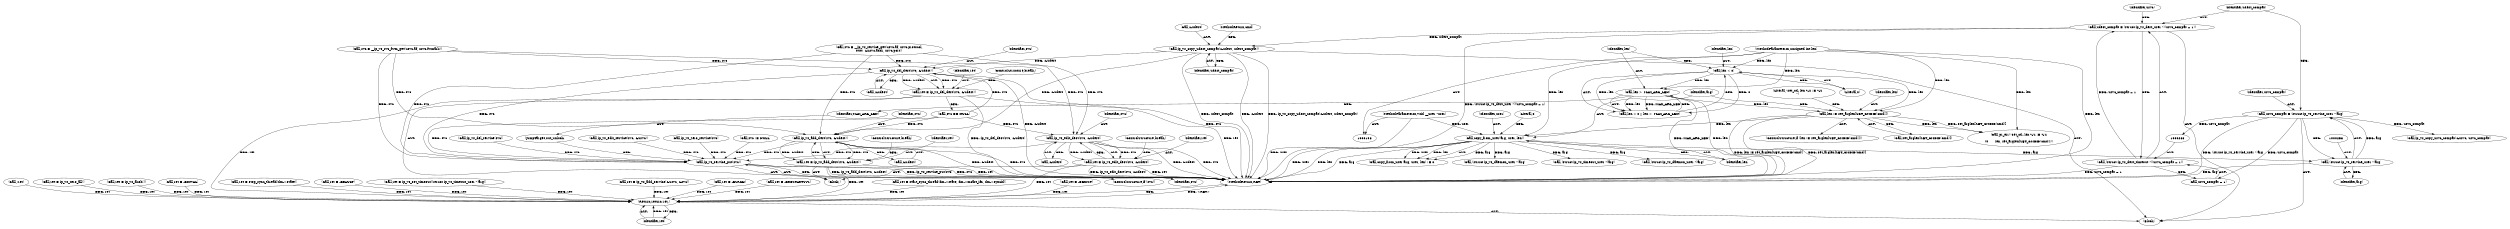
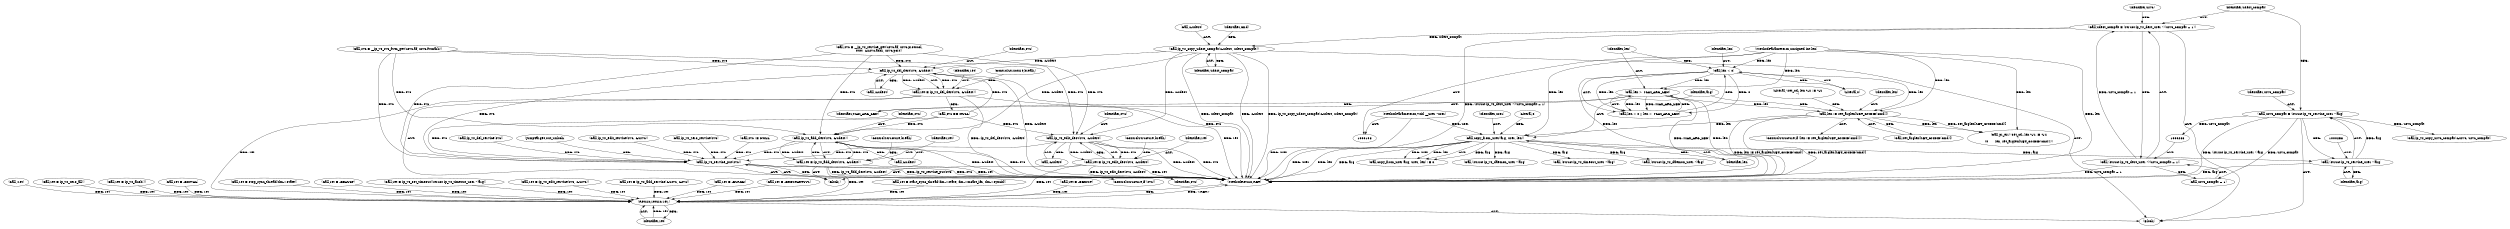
node "(MethodReturn,cmd)": label "(MethodReturn,cmd)" -> "(Identifier,cmd)"
edge "(Call,ip_vs_copy_udest_compat(&udest, udest_compat))" -> "(Call,ip_vs_edit_dest(svc, &udest))": added, label "DDG: &udest"
edge "(Identifier,MAX_ARG_LEN)" -> "(JumpTarget,out_unlock:)": now "(Identifier,MAX_ARG_LEN)" -> "(Call,len >  MAX_ARG_LEN)"
node "(Call,(struct ip_vs_dest_timeout *)(usvc_compat + 1))": label "(Call,(struct ip_vs_dest_timeout *)(usvc_compat + 1))" -> "(Call,(struct ip_vs_dest_user *)(usvc_compat + 1))"
edge "(Call,len < 0)" -> "(MethodReturn,RET)": added, label "DDG: len"
node "(Call,ret = ip_vs_edit_service(svc, &usvc))": added
